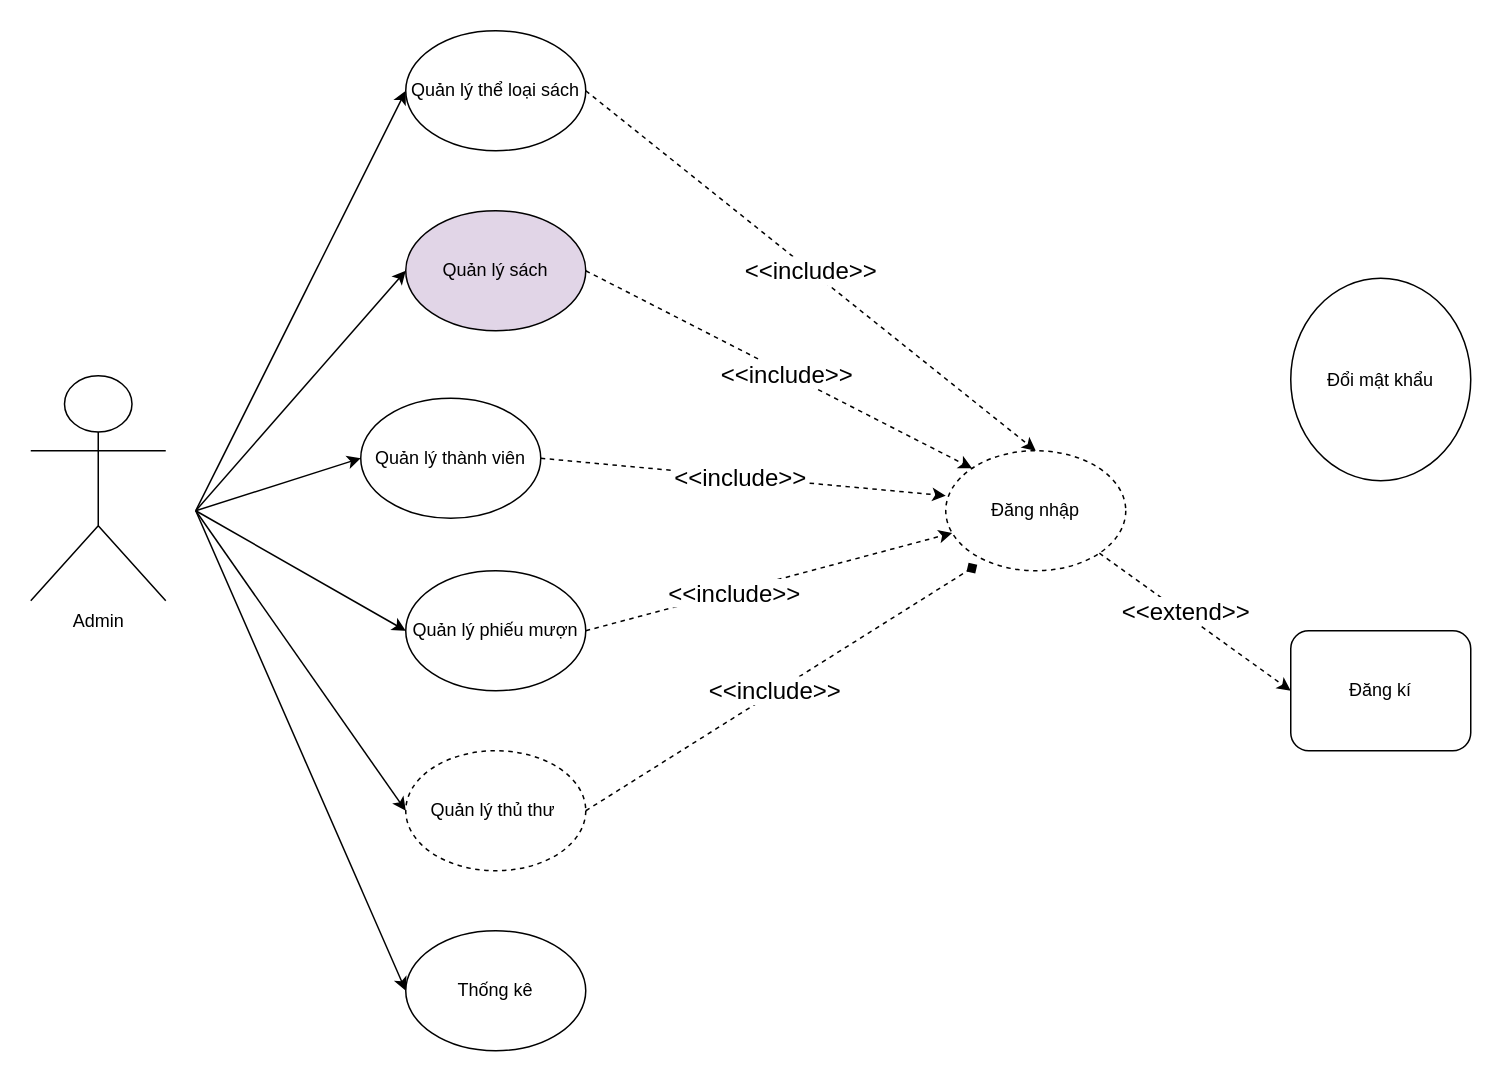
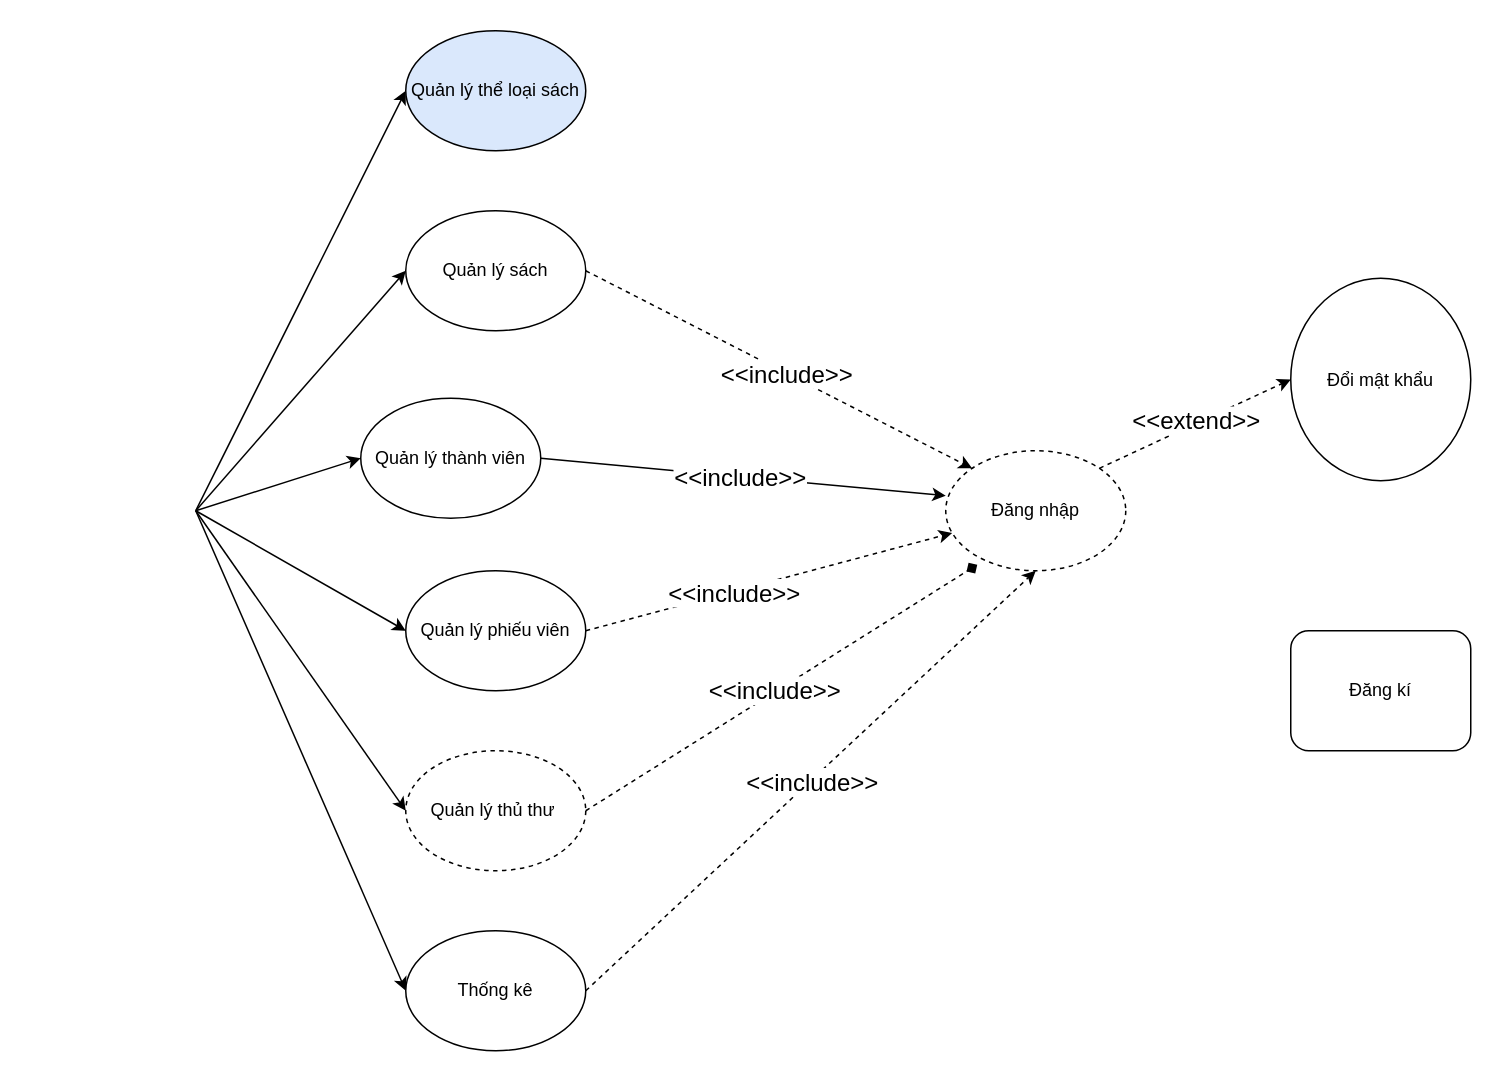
node "Quản lý thể loại sách": fillcolor #ffffff -> #dae8fc
edge "Quản lý thể loại sách" -> "Đăng nhập": removed, label "<<include>>"
node "Quản lý sách": fillcolor #e1d5e7 -> #ffffff
edge "Đăng nhập" -> "Đổi mật khẩu": added, label "<<extend>>"
edge "Quản lý thành viên" -> "Đăng nhập": style dashed -> solid
node "Admin": removed
node "Quản lý phiếu mượn": label "Quản lý phiếu mượn" -> "Quản lý phiếu viên"
edge "Đăng nhập" -> "Đăng kí": removed, label "<<extend>>"
edge "Thống kê" -> "Đăng nhập": added, label "<<include>>"
